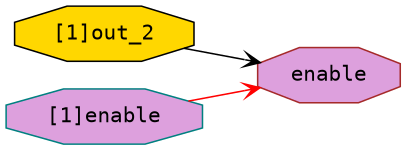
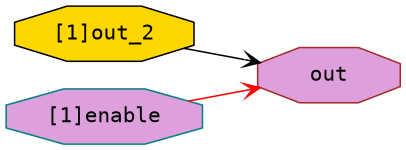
node "enable": label "enable" -> "out"
